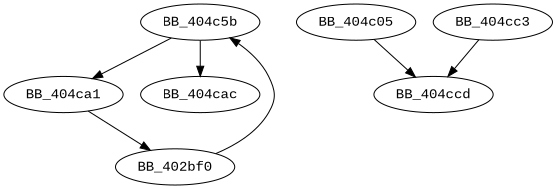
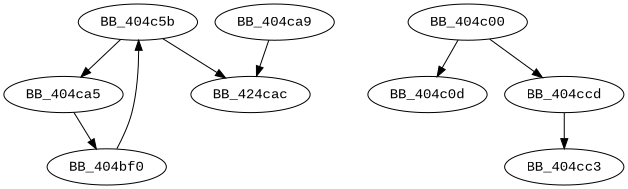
node "BB_404ca9": added
node "BB_404c05": label "BB_404c05" -> "BB_404c00"
edge "BB_404cc3" -> "BB_404ccd": reversed
node "BB_404ca1": label "BB_404ca1" -> "BB_404ca5"
node "BB_404cac": label "BB_404cac" -> "BB_424cac"
node "BB_404c0d": added
node "BB_402bf0": label "BB_402bf0" -> "BB_404bf0"
